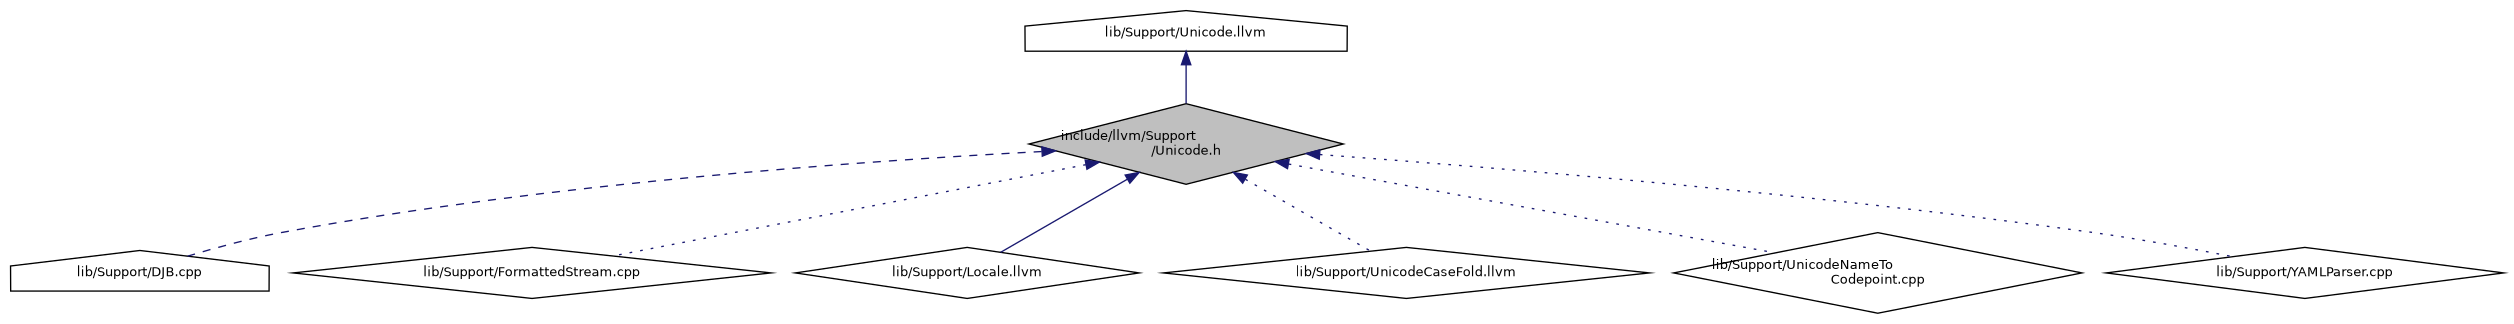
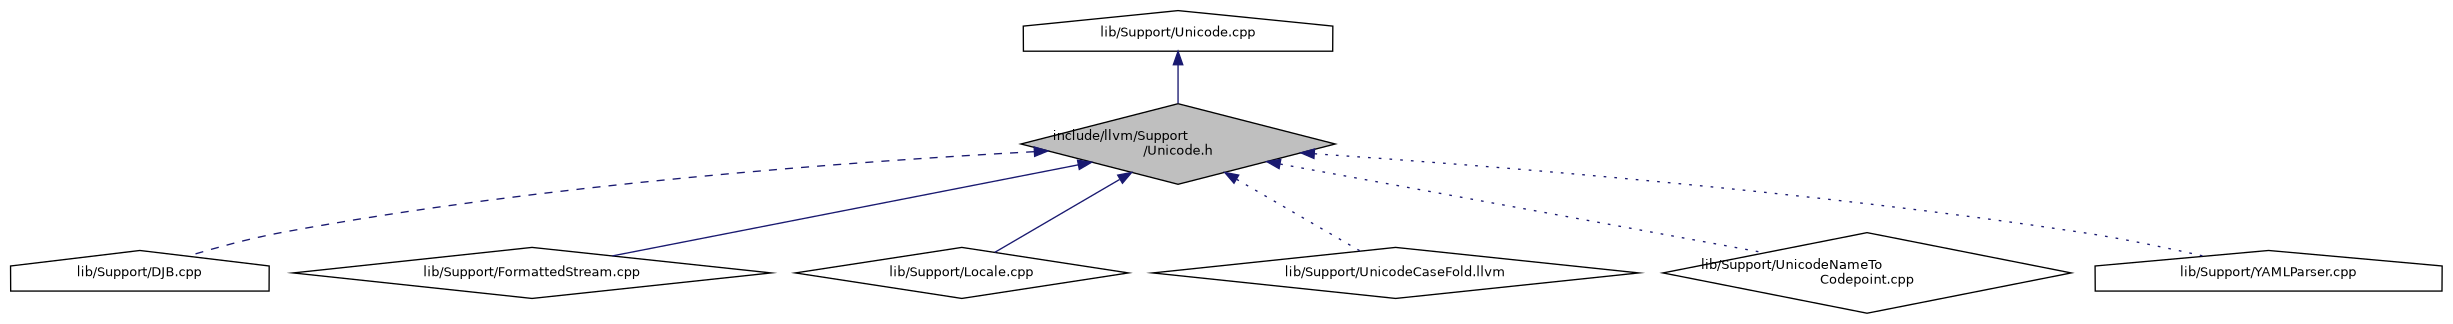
node "lib/Support/Unicode.llvm": label "lib/Support/Unicode.llvm" -> "lib/Support/Unicode.cpp"
edge "lib/Support/FormattedStream.cpp" -> "include/llvm/Support /Unicode.h": style dotted -> solid
node "lib/Support/Locale.llvm": label "lib/Support/Locale.llvm" -> "lib/Support/Locale.cpp"
node "lib/Support/YAMLParser.cpp": shape diamond -> house
